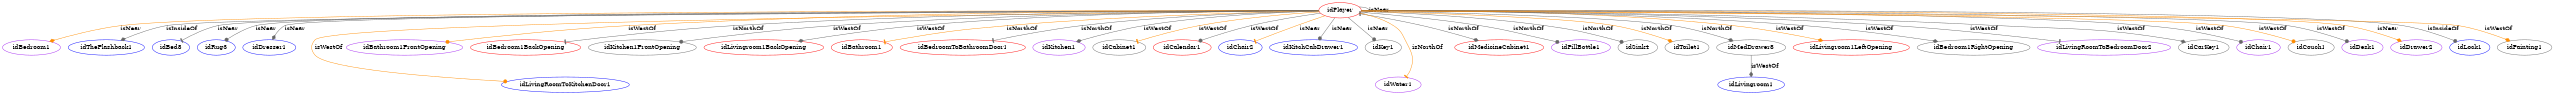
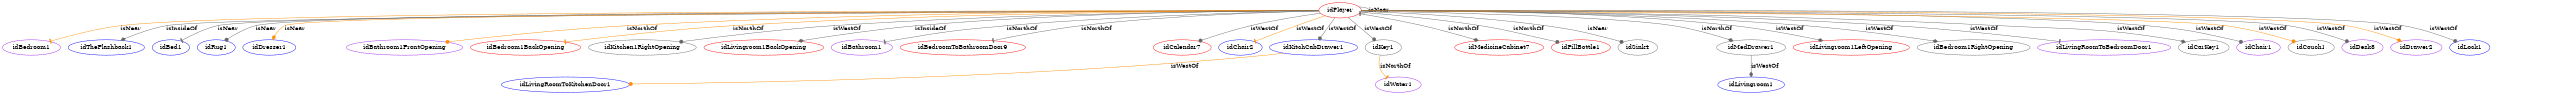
edge "idPlayer" -> "idBedroom1": arrowhead diamond -> tee
edge "idPlayer" -> "idDresser1": color gray40 -> darkorange
edge "idPlayer" -> "idBathroom1": color darkorange -> gray40
edge "idPlayer" -> "idBedroom1BackOpening": color gray40 -> darkorange
edge "idPlayer" -> "idLivingRoomToKitchenDoor1": now "idKitchCabDrawer1" -> "idLivingRoomToKitchenDoor1"
edge "idPlayer" -> "idLivingroom1LeftOpening": color darkorange -> gray40
edge "idPlayer" -> "idBathroom1FrontOpening": label "isWestOf" -> "isNorthOf"
edge "idPlayer" -> "idLivingroom1BackOpening": label "isWestOf" -> "isInsideOf"
edge "idPlayer" -> "idChair2": label "isNear" -> "isWestOf"
edge "idPlayer" -> "idKitchCabDrawer1": label "isNear" -> "isWestOf"
edge "idPlayer" -> "idKey1": label "isNear" -> "isWestOf"
edge "idPlayer" -> "idSink4": label "isNorthOf" -> "isNear"
edge "idPlayer" -> "idDrawer2": label "isNear" -> "isWestOf"
edge "idPlayer" -> "idLock1": label "isInsideOf" -> "isWestOf"
edge "idPlayer" -> "idWater1": now "idKey1" -> "idWater1"
node "idBed8": label "idBed8" -> "idBed1"
node "idRug3": label "idRug3" -> "idRug1"
node "idKitchen1FrontOpening": label "idKitchen1FrontOpening" -> "idKitchen1RightOpening"
node "idBathroom1": color red -> purple
node "idBedroomToBathroomDoor1": label "idBedroomToBathroomDoor1" -> "idBedroomToBathroomDoor9"
node "idKitchen1": removed
node "idCabinet1": removed
node "idCalendar1": label "idCalendar1" -> "idCalendar7"
node "idMedicineCabinet1": label "idMedicineCabinet1" -> "idMedicineCabinet7"
node "idPillBottle1": color purple -> red
node "idToilet1": removed
node "idMedDrawer8": label "idMedDrawer8" -> "idMedDrawer1"
node "idLivingRoomToBedroomDoor2": label "idLivingRoomToBedroomDoor2" -> "idLivingRoomToBedroomDoor1"
node "idDesk1": label "idDesk1" -> "idDesk8"
node "idPainting1": removed
